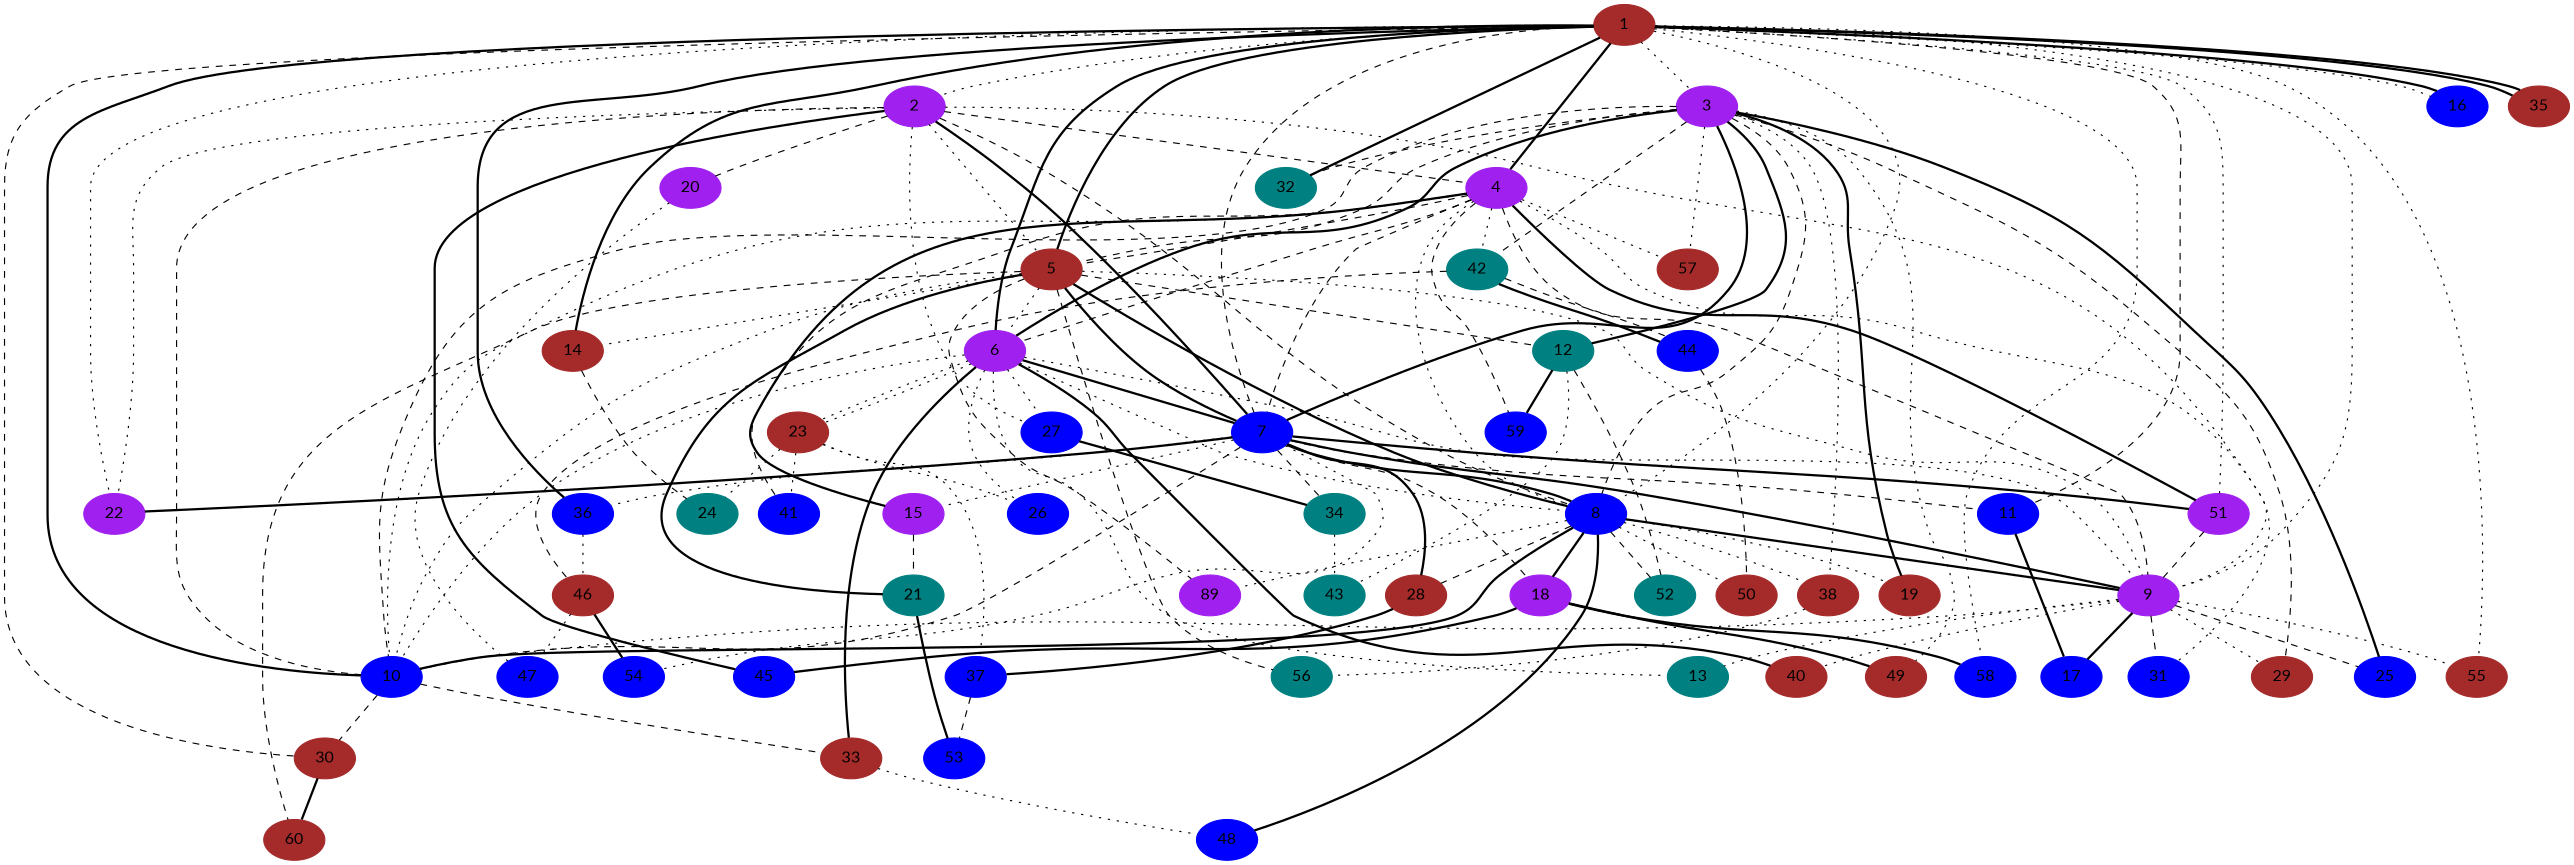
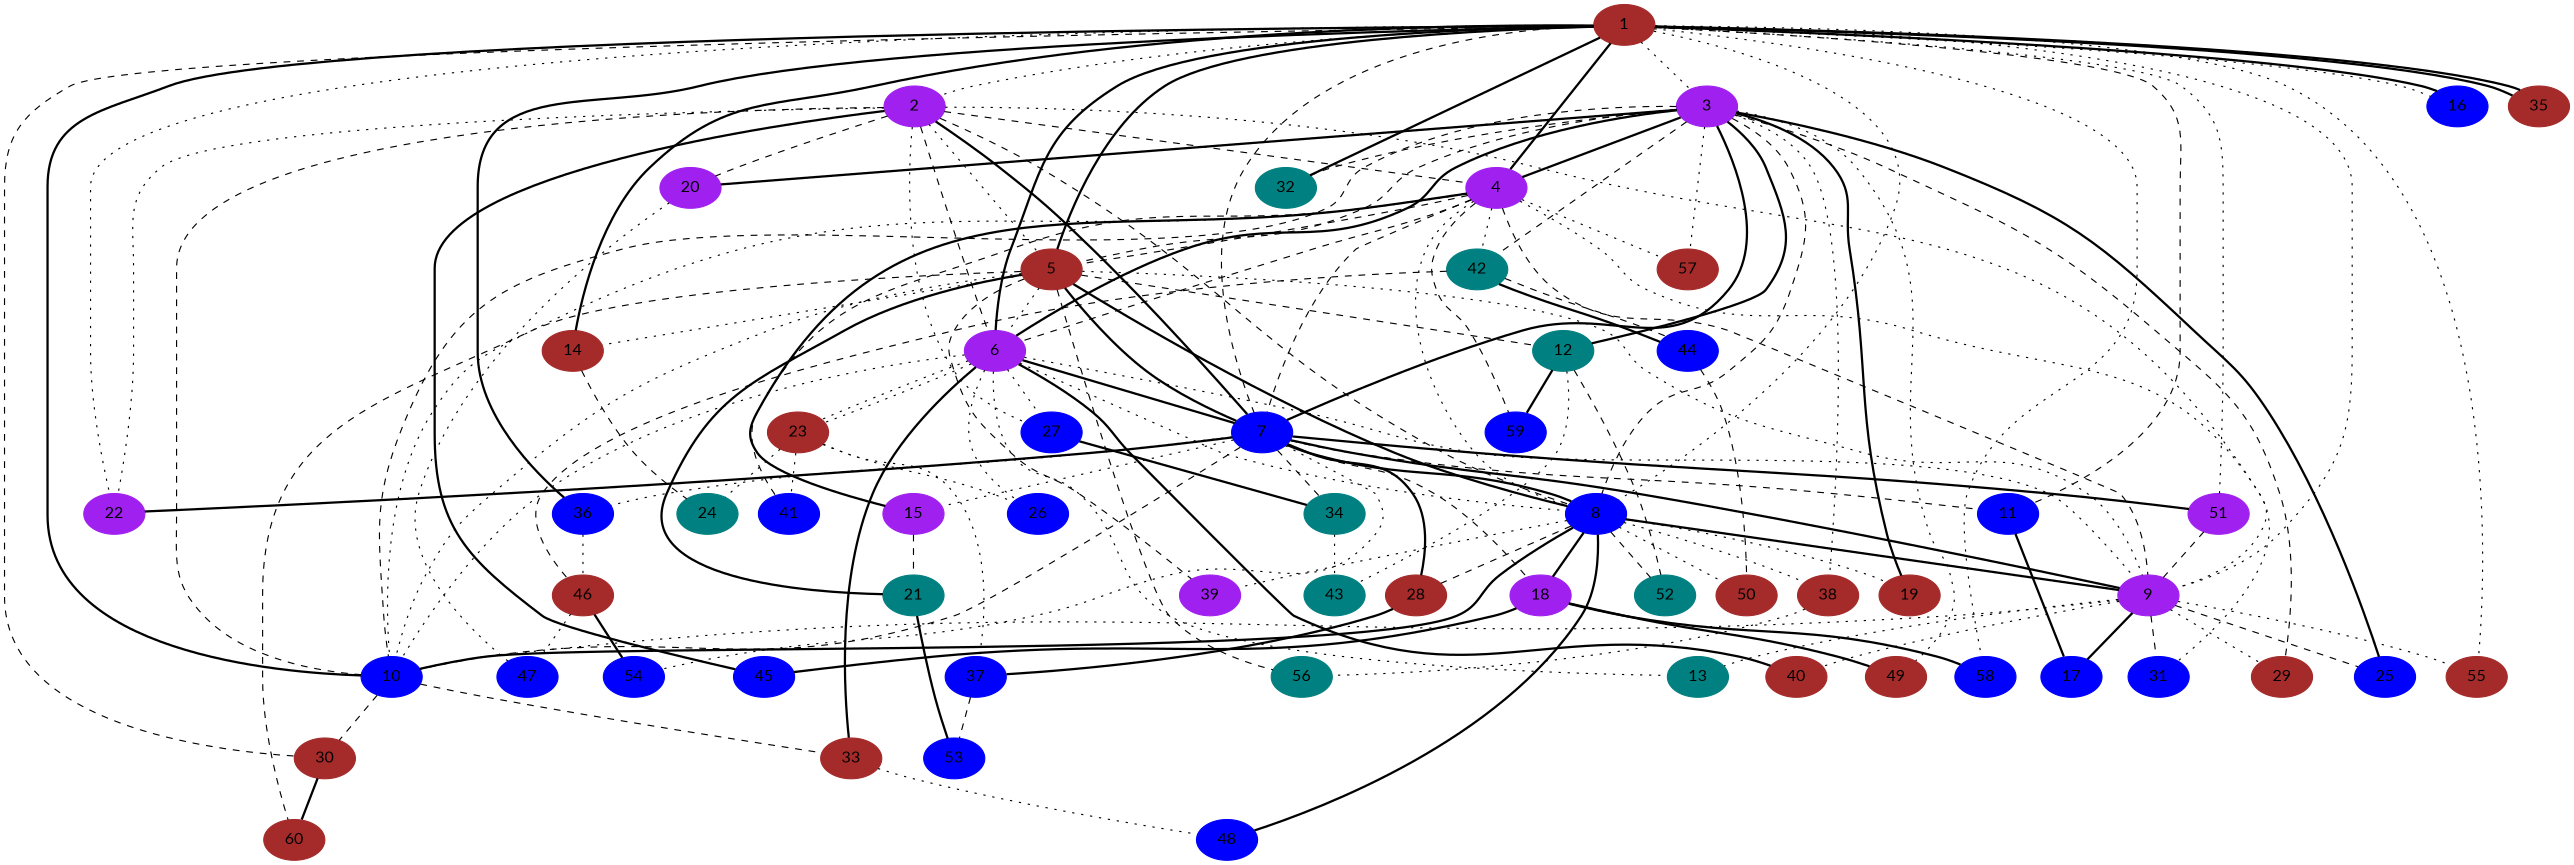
edge "3" -- "20": added
edge "2" -- "6": added
edge "4" -- "51": now "4" -- "3"
node "89": label "89" -> "39"
